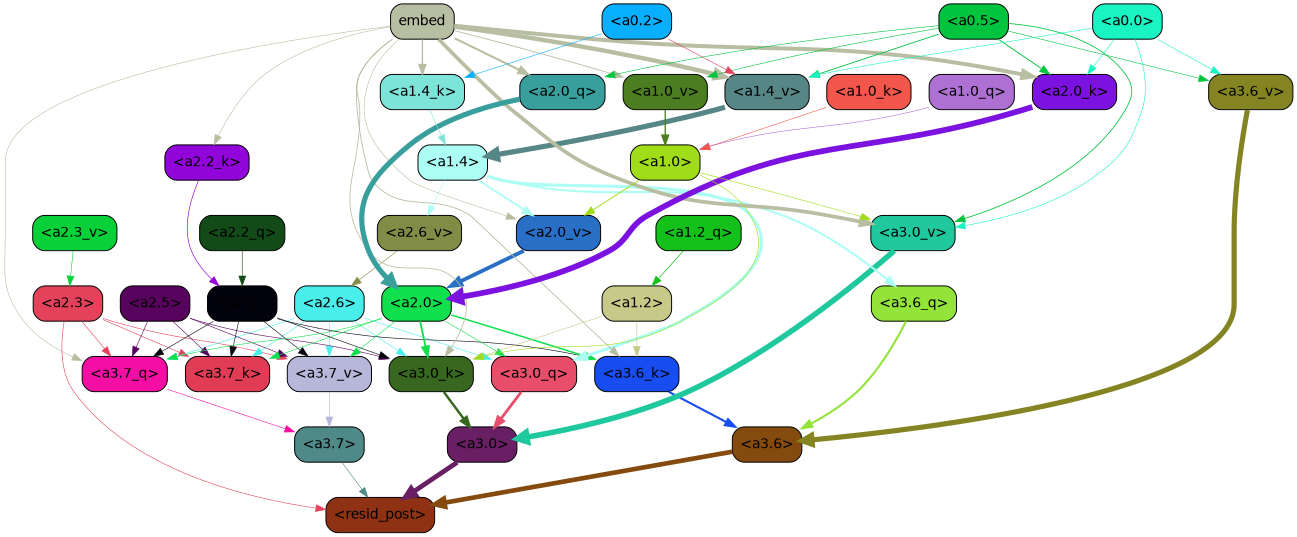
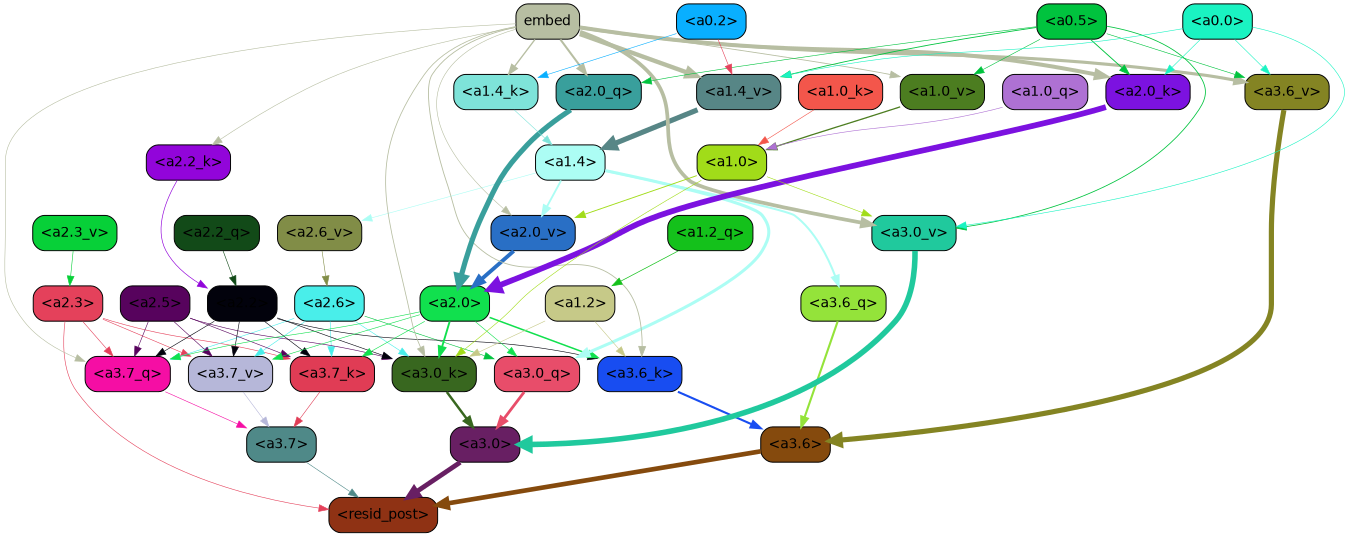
edge "embed" -> "<a3.6_v>": added
edge "<a2.6>" -> "<a3.0_q>": color #49eeea -> #00c33e
edge "<a3.7_k>" -> "<a3.7>": added
